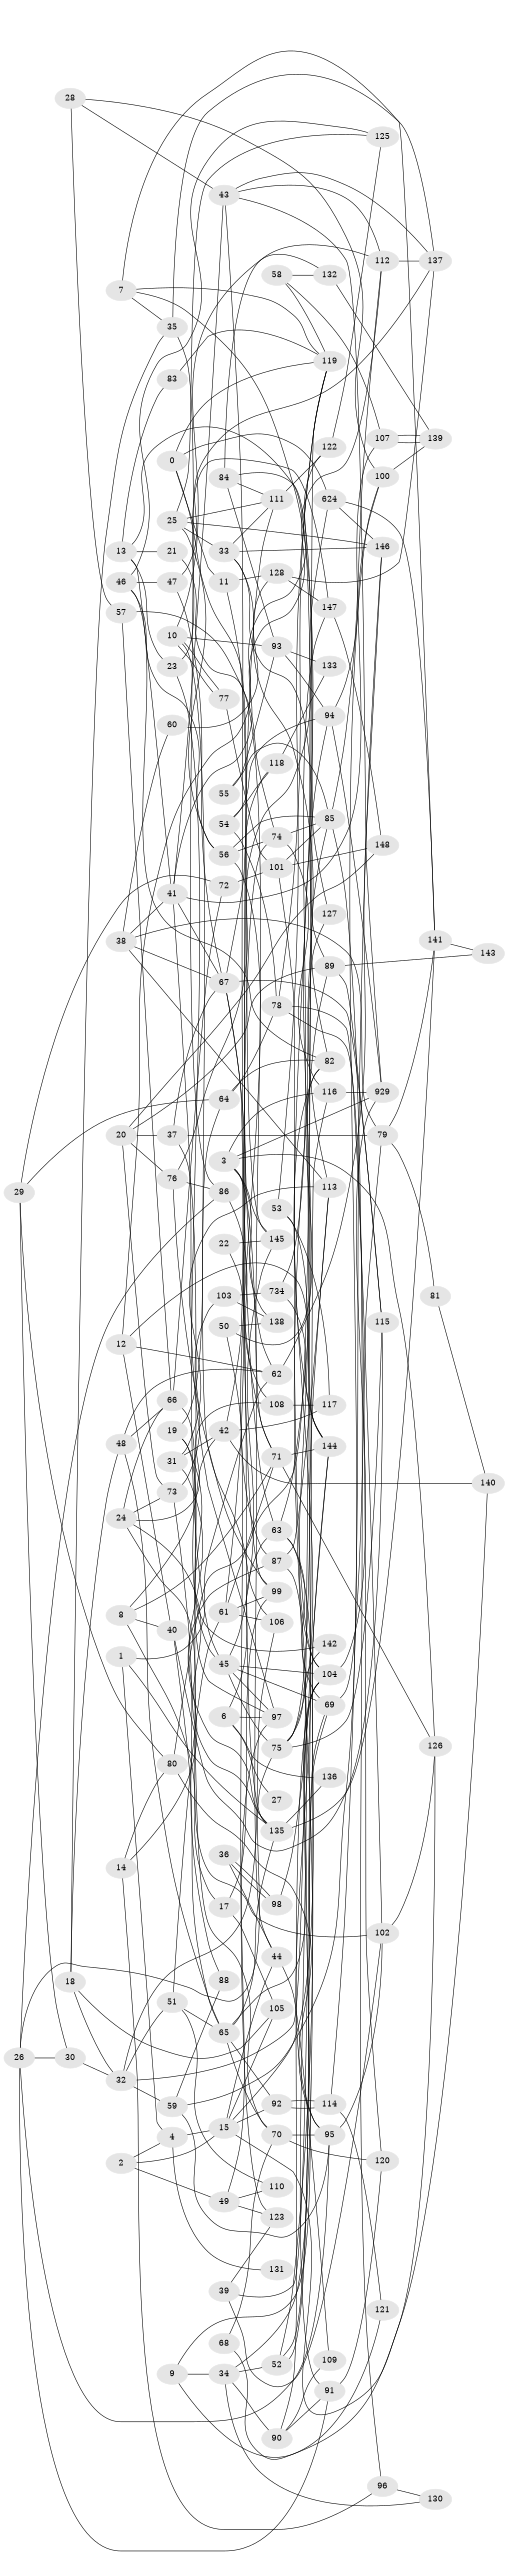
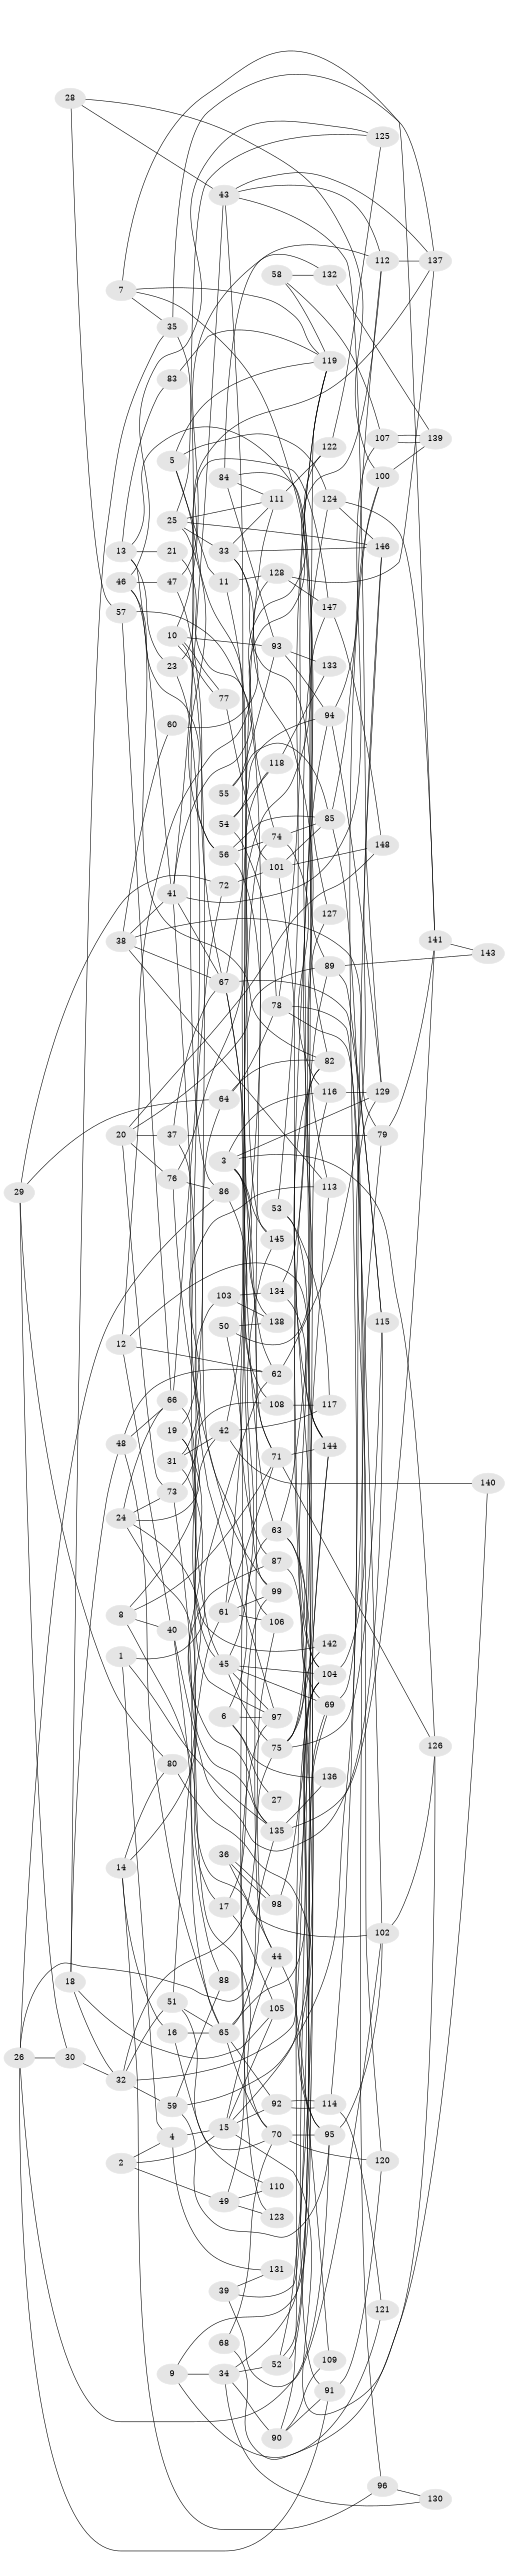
node "0": label "0" -> "5"
node "624": label "624" -> "124"
node "929": label "929" -> "129"
node "22": removed
node "734": label "734" -> "134"
node "81": removed
edge "113" -- "87": removed
edge "85" -- "80": removed
node "16": added
edge "123" -- "39": now "131" -- "39"
